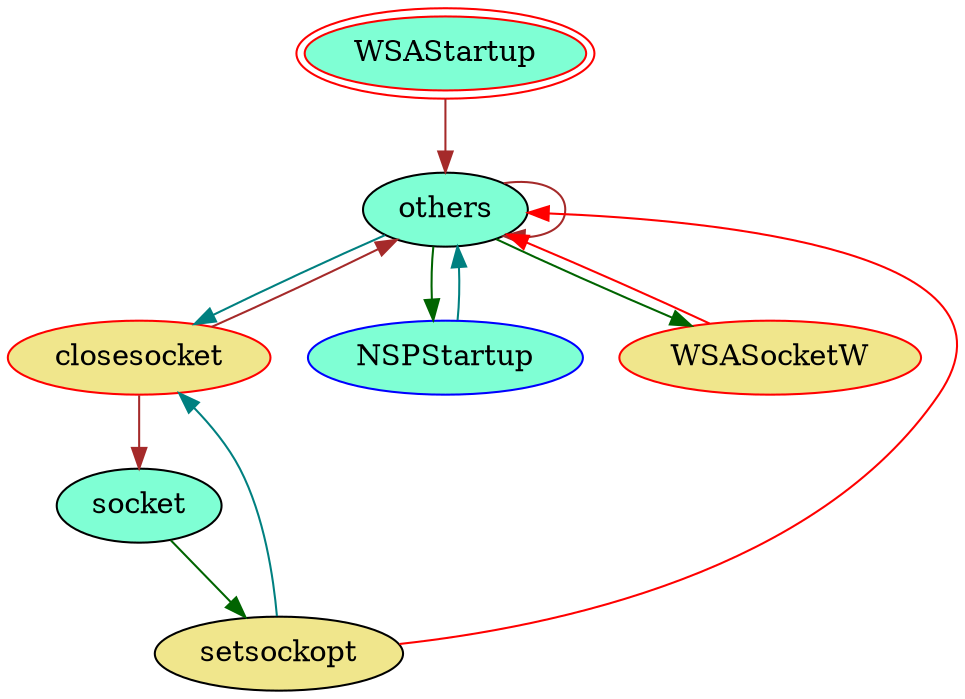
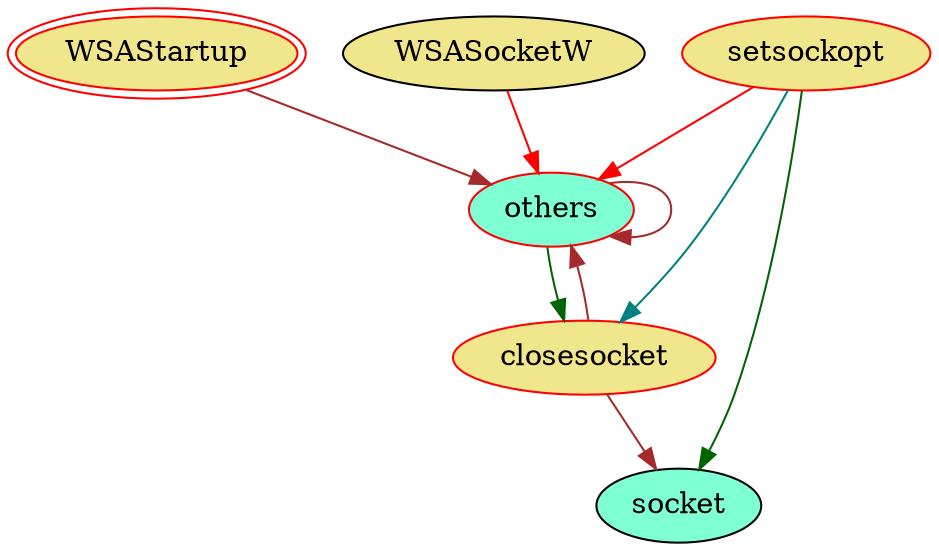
node "WSAStartup": fillcolor aquamarine -> khaki
node "others": color black -> red
edge "others" -> "closesocket": color teal -> darkgreen
edge "others" -> "WSASocketW": removed
node "NSPStartup": removed
node "WSASocketW": color red -> black
edge "socket" -> "setsockopt": reversed
node "setsockopt": color black -> red
